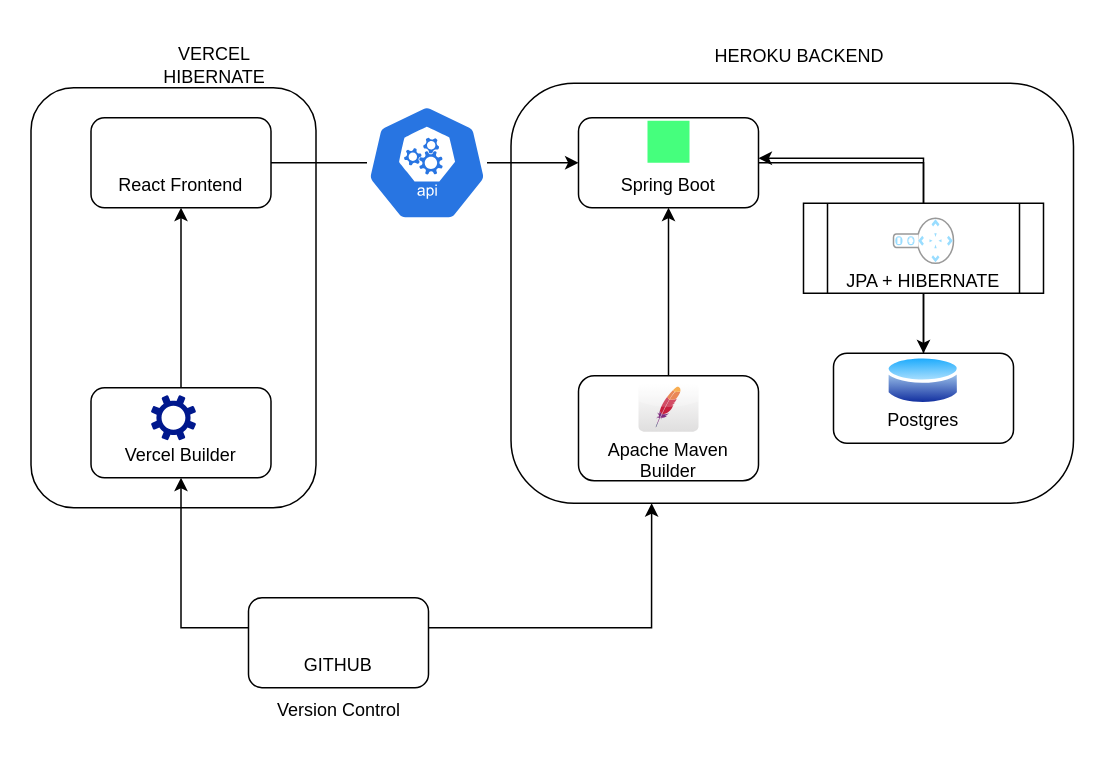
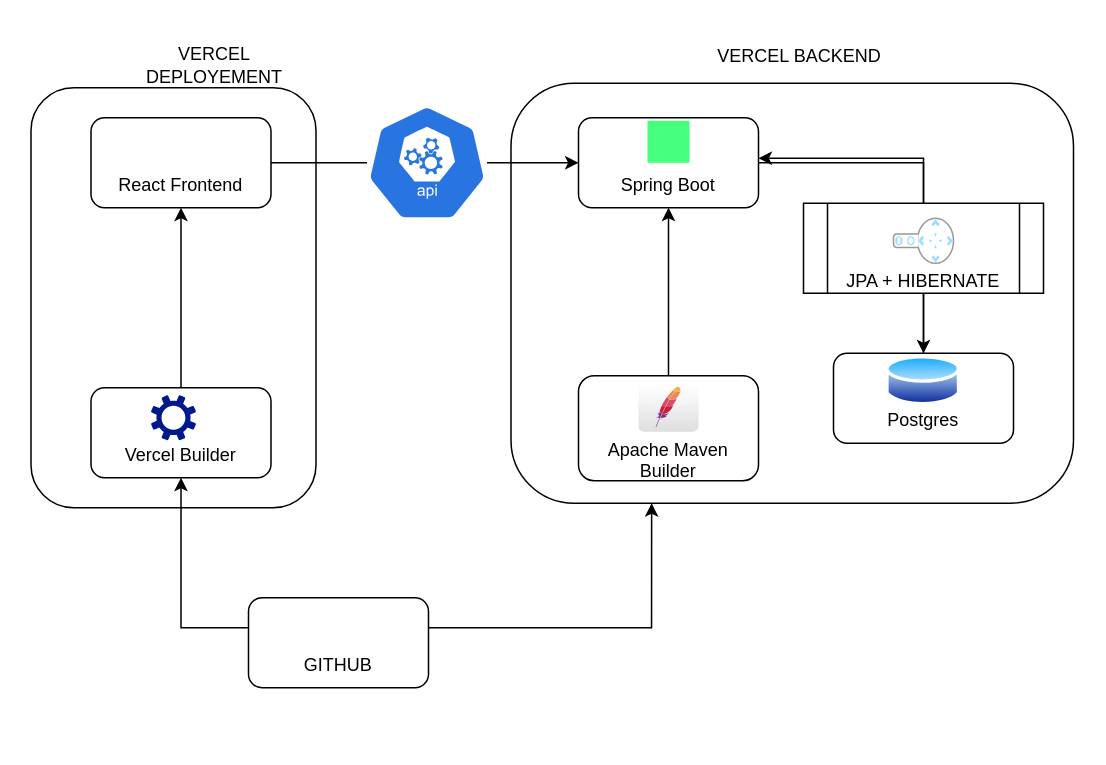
node "HEROKU BACKEND": label "HEROKU BACKEND" -> "VERCEL BACKEND"
node "VERCEL HIBERNATE": label "VERCEL HIBERNATE" -> "VERCEL DEPLOYEMENT"
node "Version Control": removed
